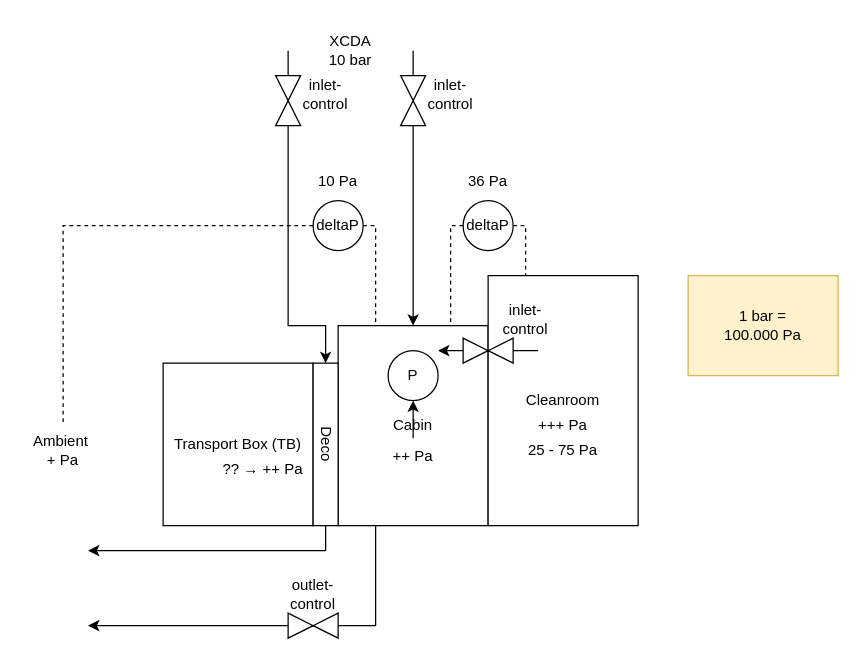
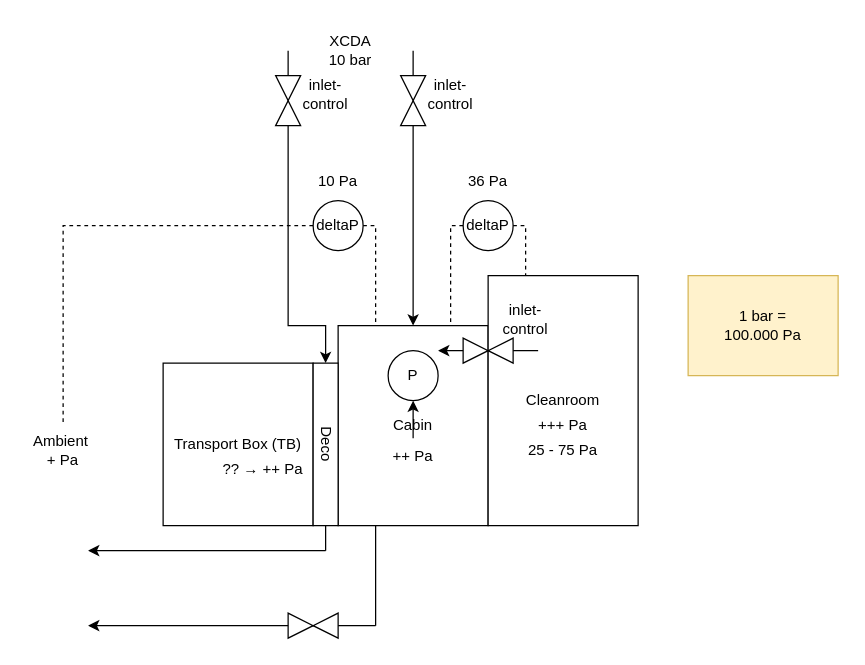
node "outlet-control": removed
